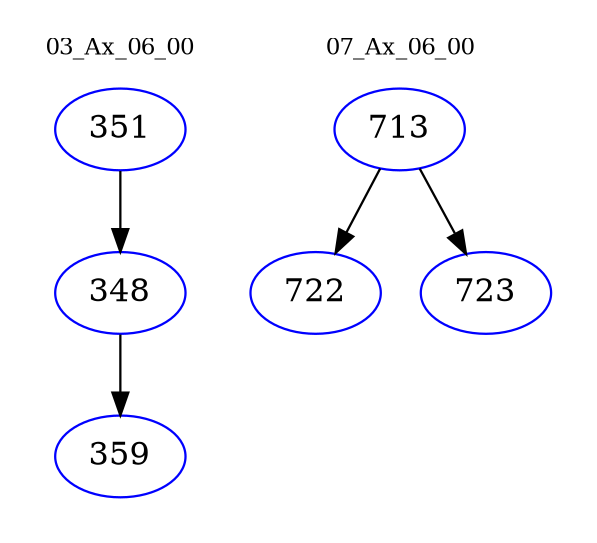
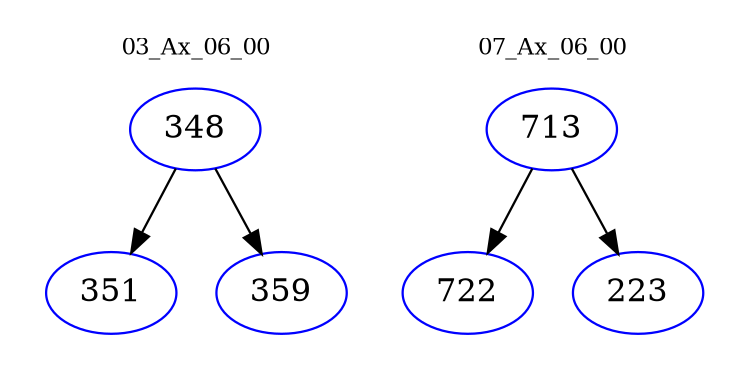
edge "351" -> "348": reversed
node "723": label "723" -> "223"
